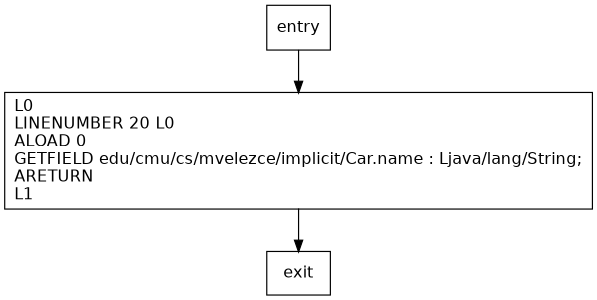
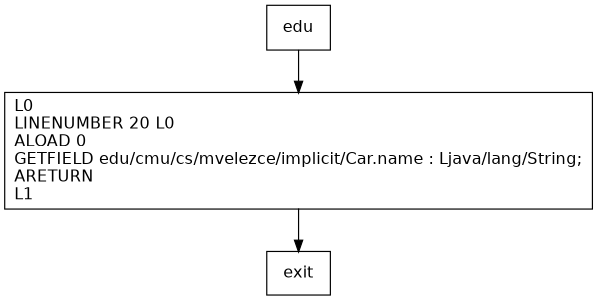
node "entry": label "entry" -> "edu"
